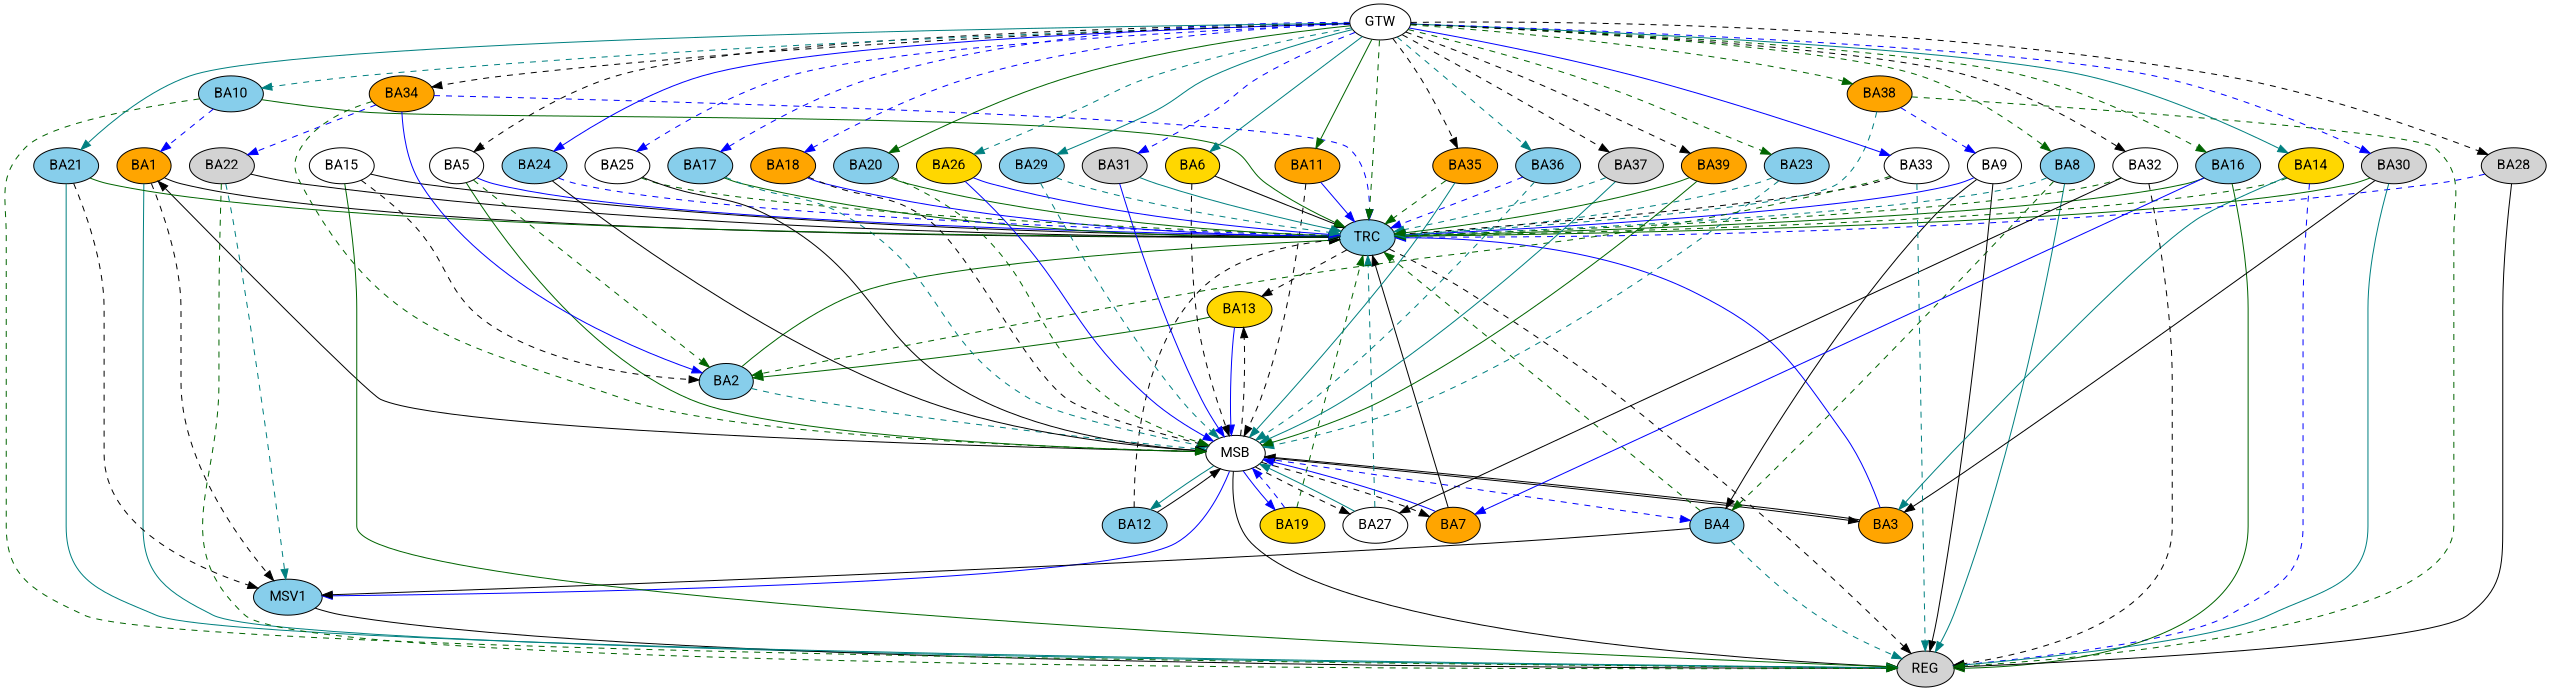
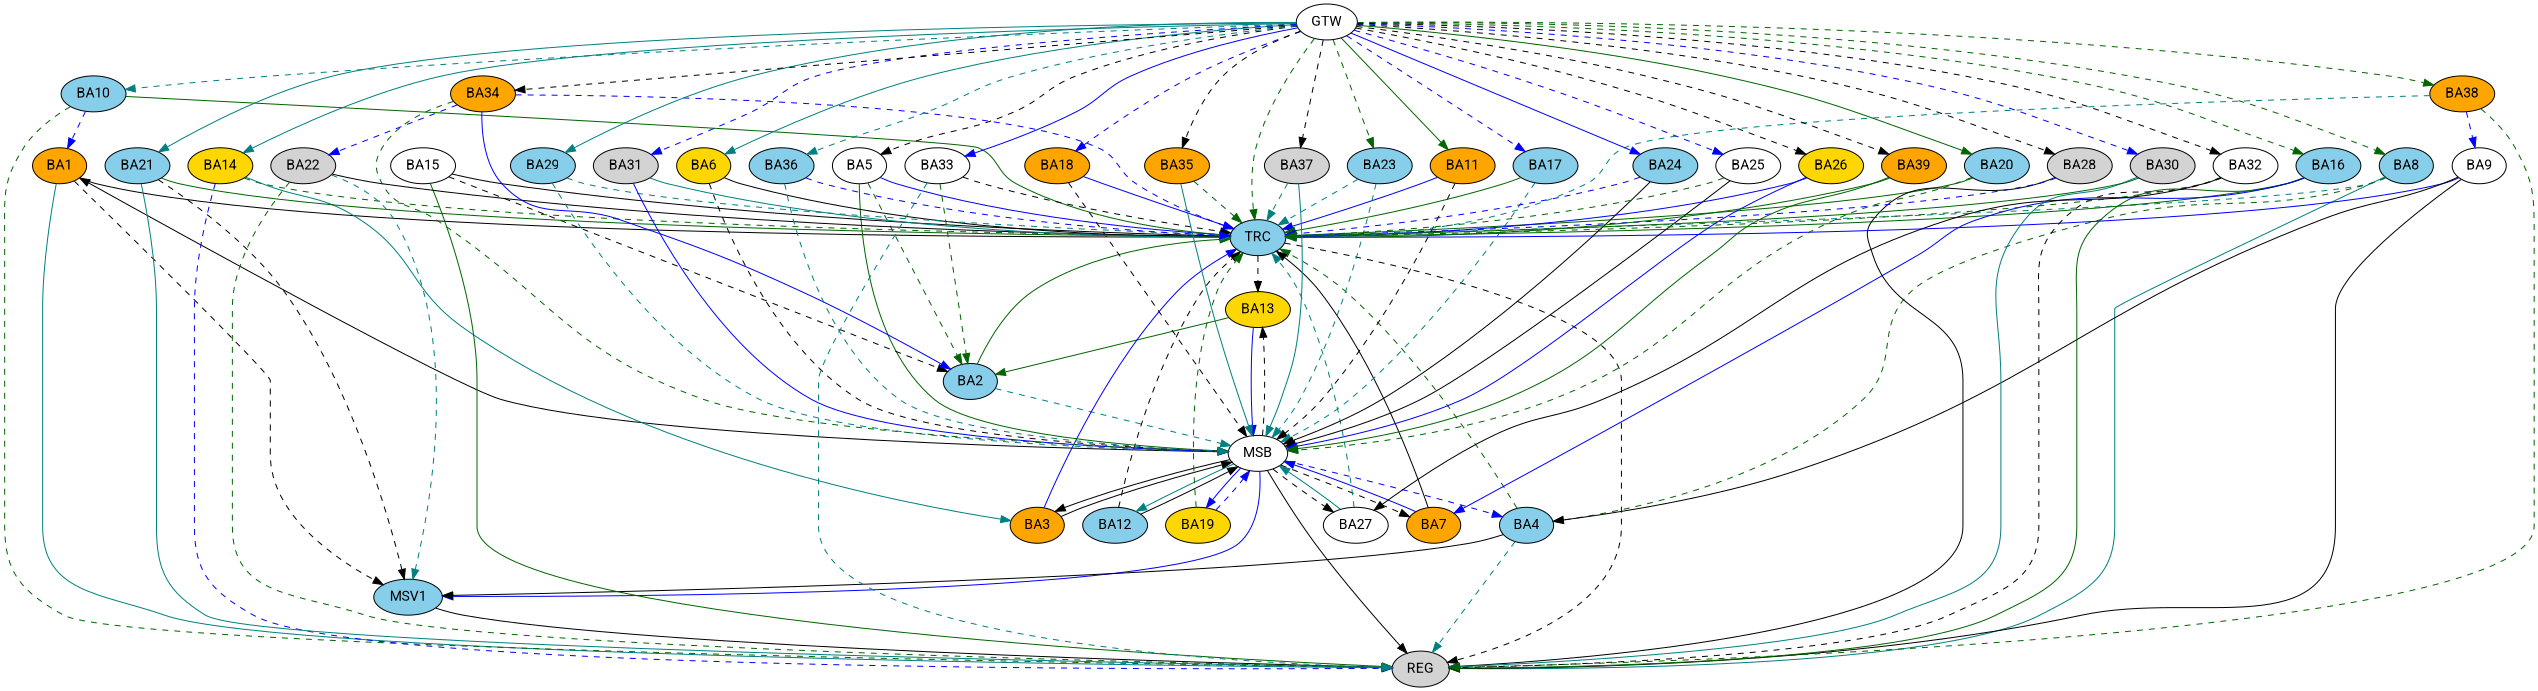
edge "GTW" -> "BA26": color teal -> black
edge "BA30" -> "BA3": removed
